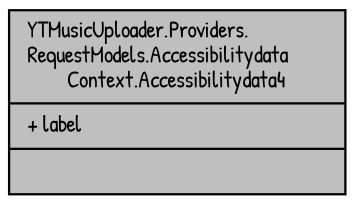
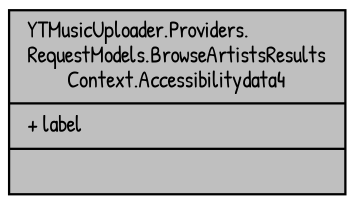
node "YTMusicUploader.Providers.": text "RequestModels.Accessibilitydata" -> "RequestModels.BrowseArtistsResults"
